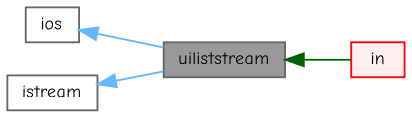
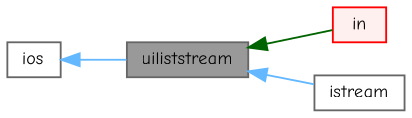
edge "uiliststream" -> "istream": reversed
